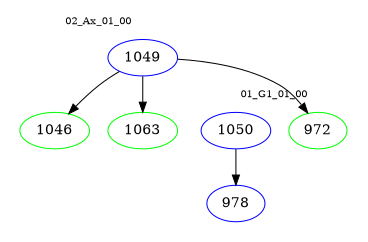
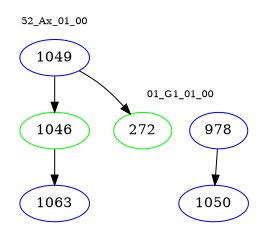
cluster "02_Ax_01_00": label "02_Ax_01_00" -> "52_Ax_01_00"
edge "1049" -> "1063": now "1046" -> "1063"
node "1063": color green -> blue
node "972": label "972" -> "272"
edge "1050" -> "978": reversed
